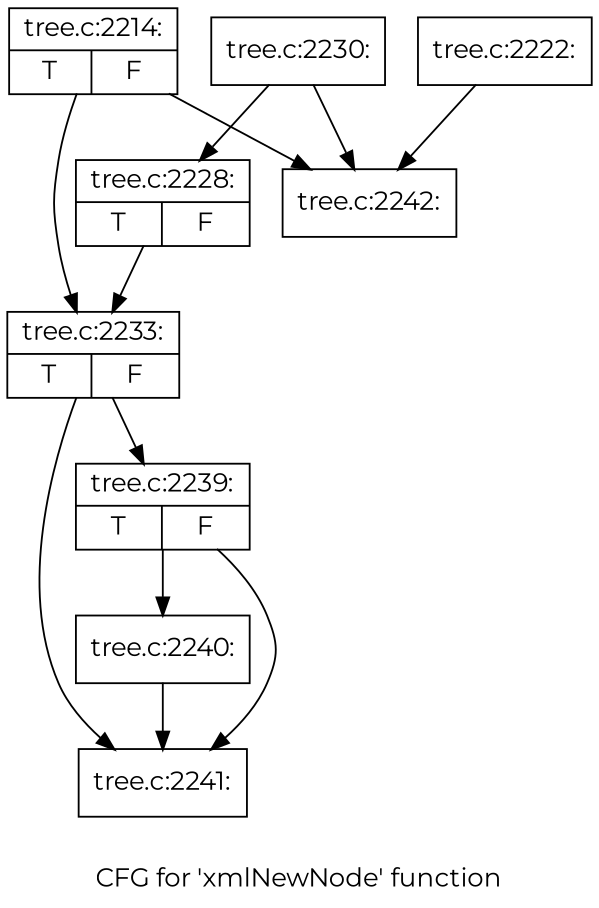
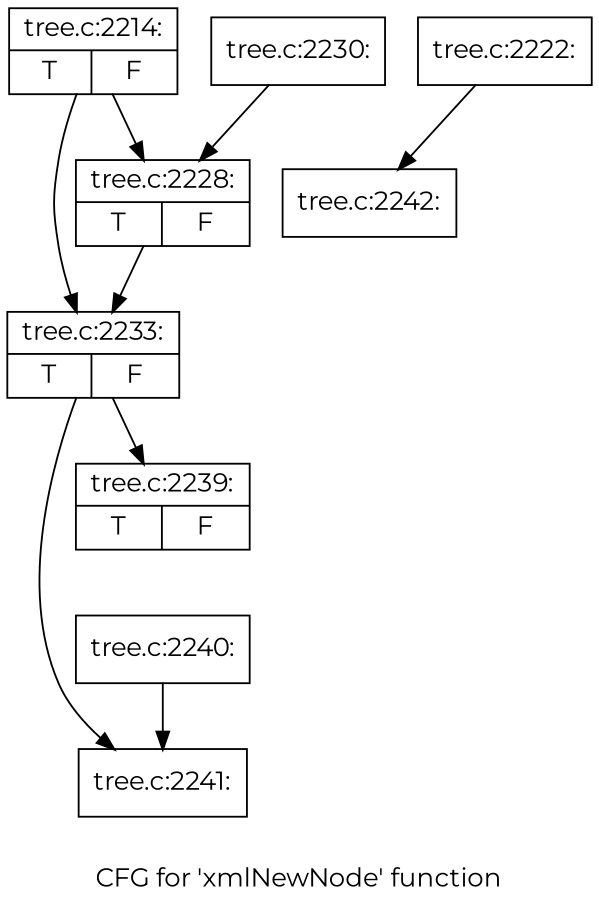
edge "tree.c:2230:" -> "tree.c:2242:": removed
edge "tree.c:2214:" -> "tree.c:2242:": now "tree.c:2214:" -> "tree.c:2228:"
edge "tree.c:2239:" -> "tree.c:2240:": removed
edge "tree.c:2239:" -> "tree.c:2241:": removed
